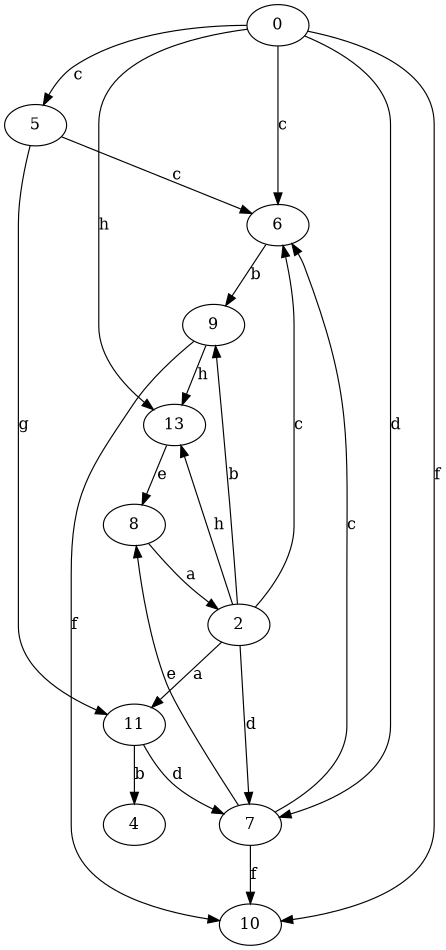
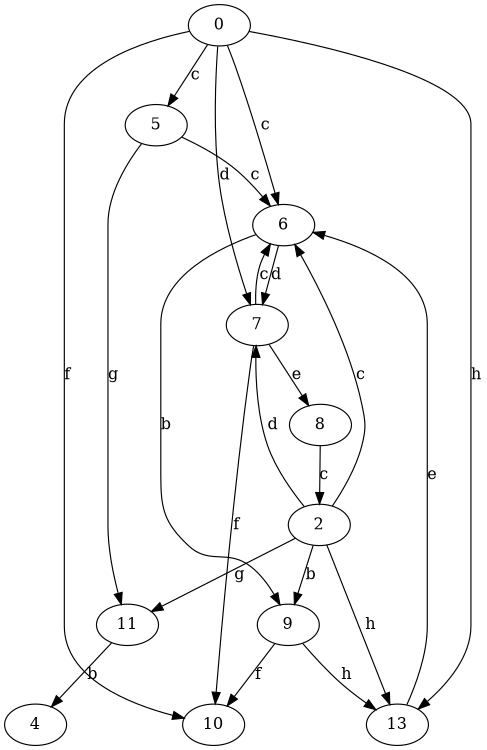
edge "13" -> "8": now "13" -> "6"
edge "8" -> "2": label "a" -> "c"
edge "2" -> "11": label "a" -> "g"
edge "11" -> "7": now "6" -> "7"
